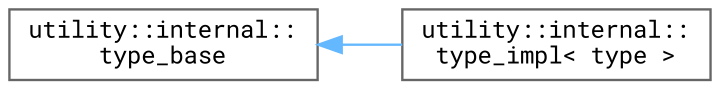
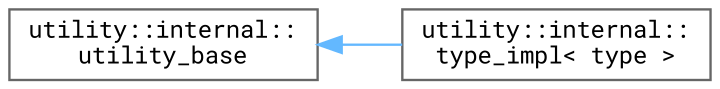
node "utility::internal:: type_base": label "utility::internal:: type_base" -> "utility::internal:: utility_base"
